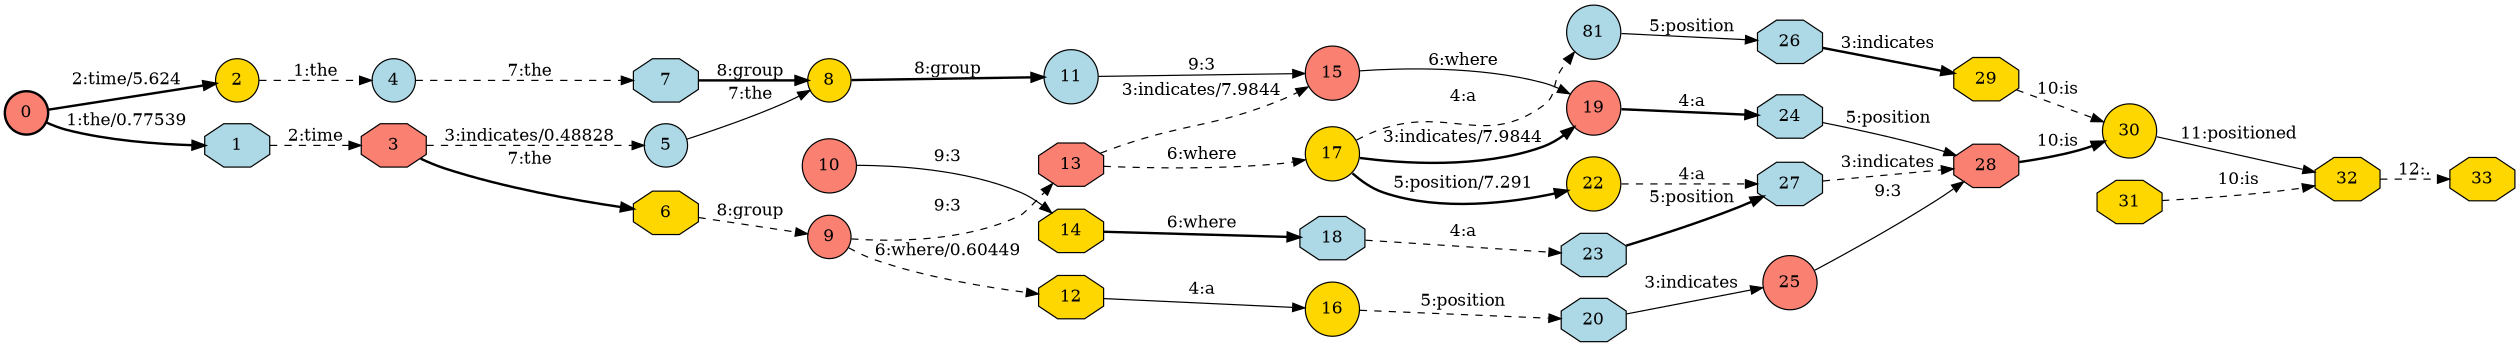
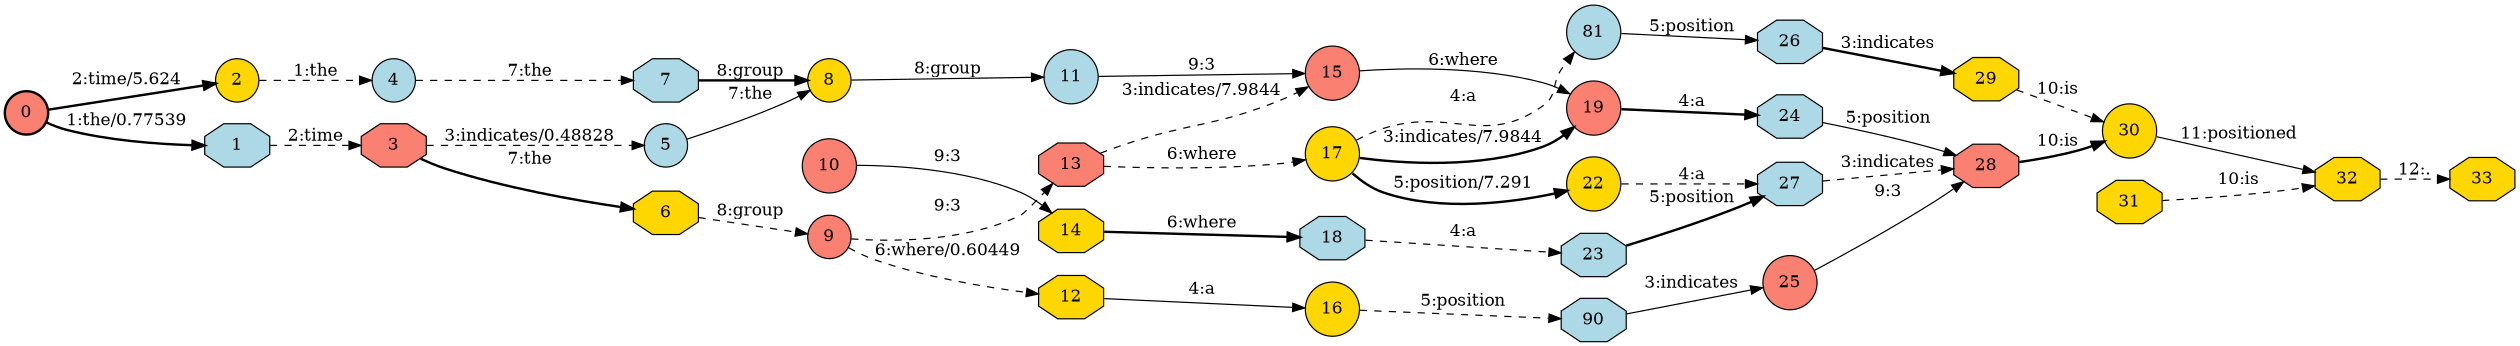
edge "8" -> "11": style bold -> solid
node "20": label "20" -> "90"
